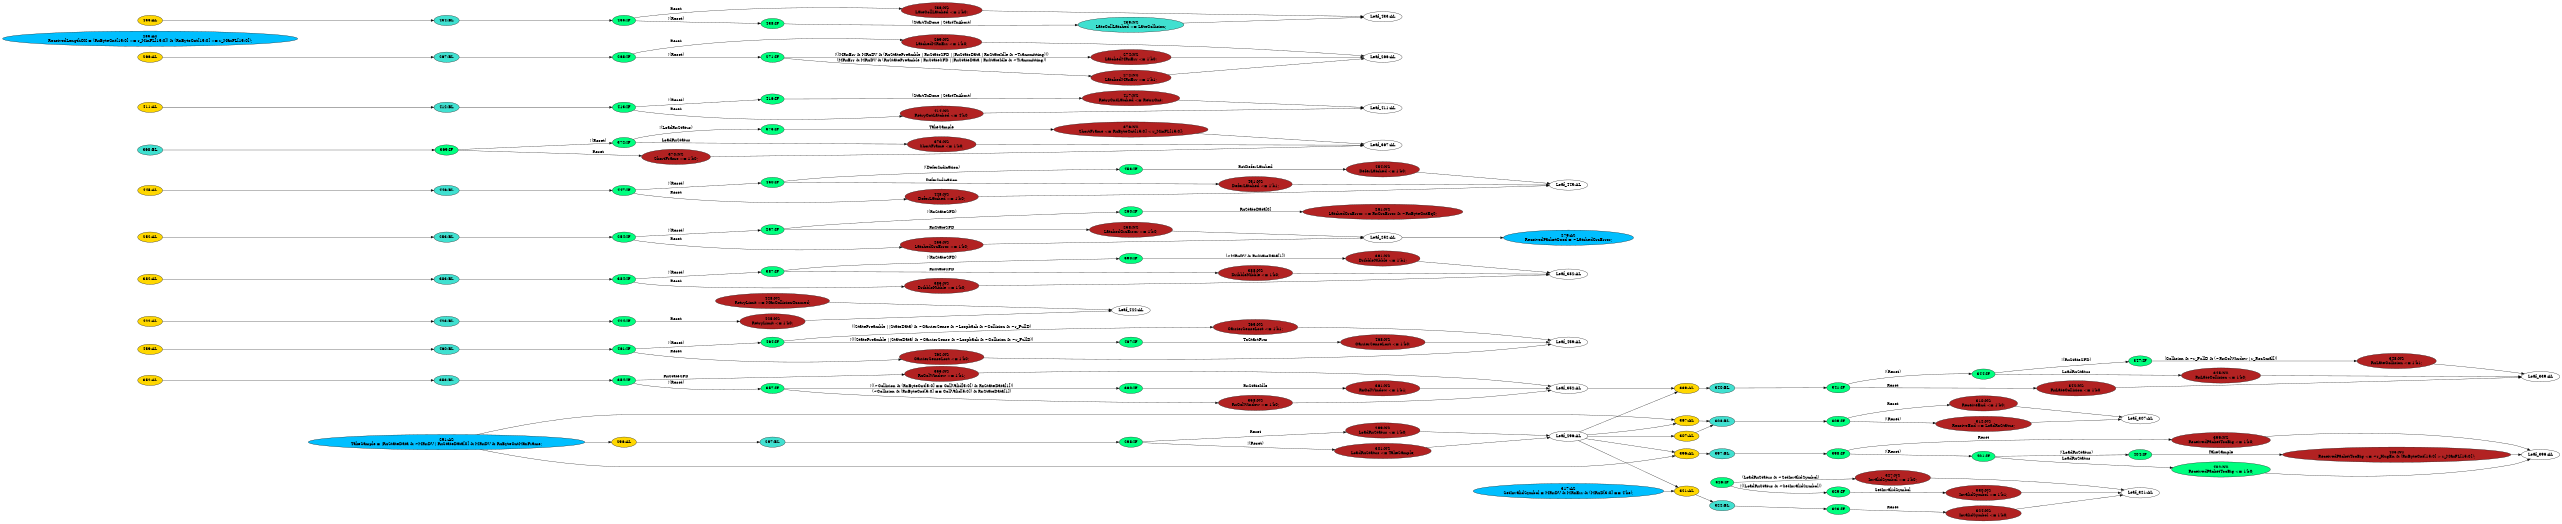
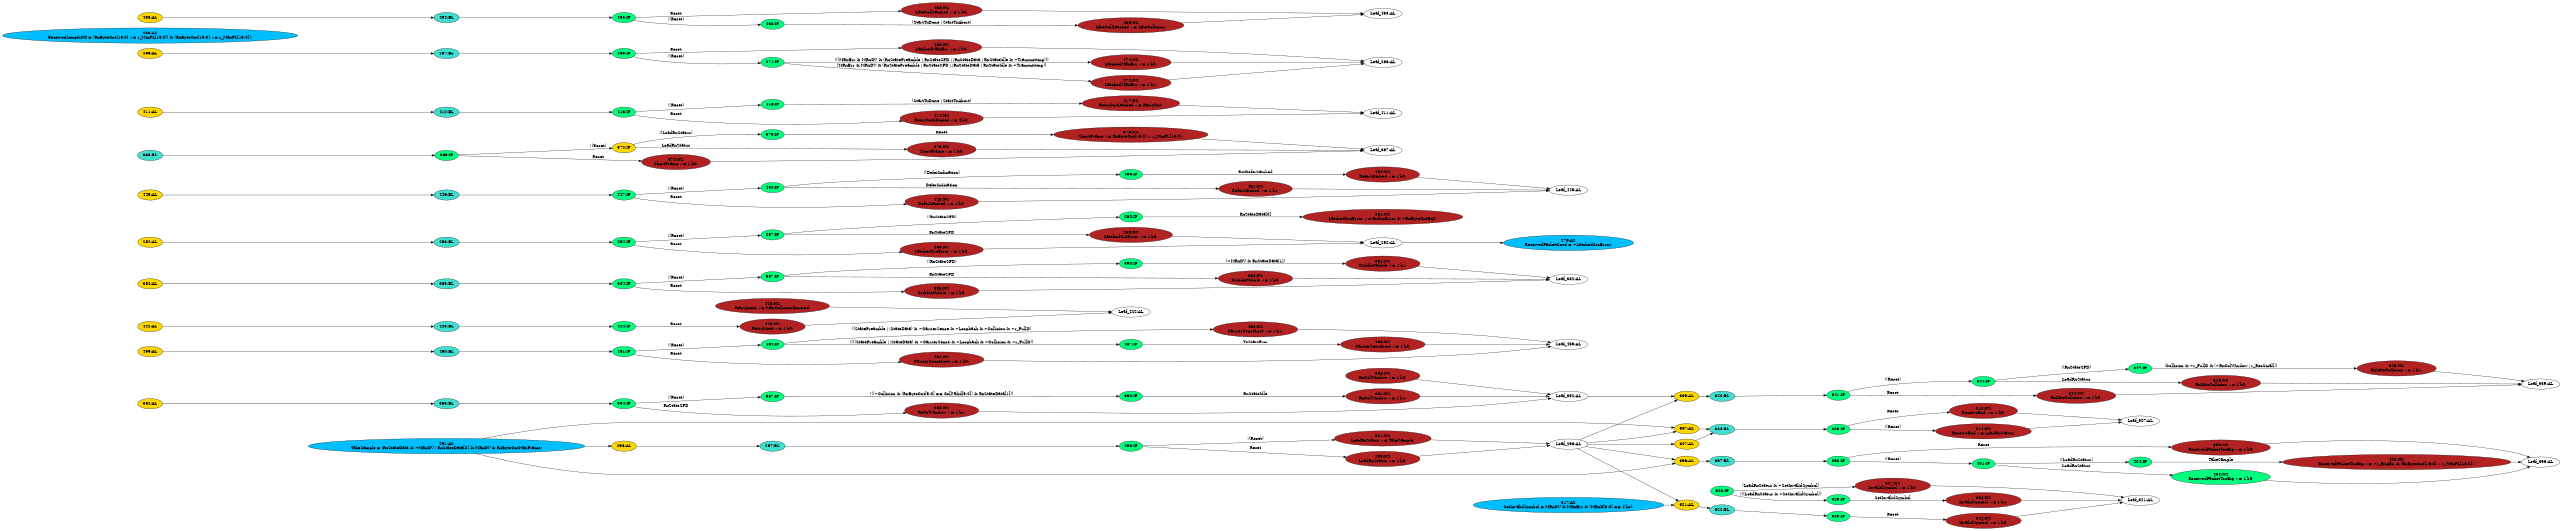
node "439:NS LateCollLatched <= LateCollision;": fillcolor turquoise -> firebrick
edge "375:IF" -> "376:NS ShortFrame <= RxByteCnt[15:0] < r_MinFL[15:0];": label "TakeSample" -> "Reset"
node "372:IF": fillcolor springgreen -> gold
edge "357:IF" -> "358:NS RxColWindow <= 1'b0;": removed, label "(~Collision & (RxByteCnt[5:0] == CollValid[5:0]) & RxStateData[1])"
